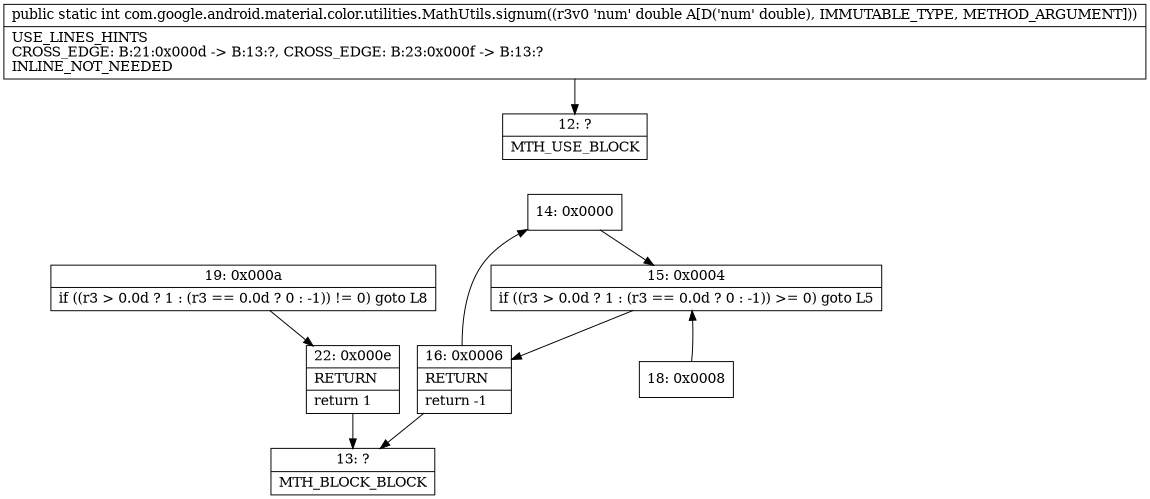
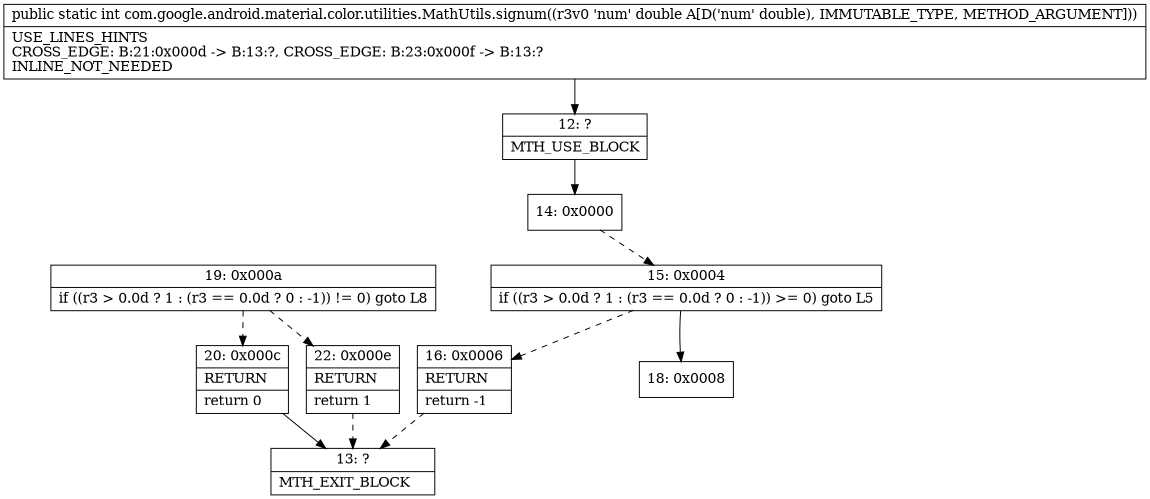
edge "14: 0x0000" -> "15: 0x0004": style solid -> dashed
edge "16: 0x0006" -> "14: 0x0000": now "12: ?" -> "14: 0x0000"
edge "19: 0x000a" -> "22: 0x000e": style solid -> dashed
edge "15: 0x0004" -> "16: 0x0006": style solid -> dashed
edge "18: 0x0008" -> "15: 0x0004": reversed
node "20: 0x000c": added
edge "22: 0x000e" -> "13: ?": style solid -> dashed
edge "16: 0x0006" -> "13: ?": style solid -> dashed
node "13: ?": text "MTH_BLOCK_BLOCK" -> "MTH_EXIT_BLOCK"
